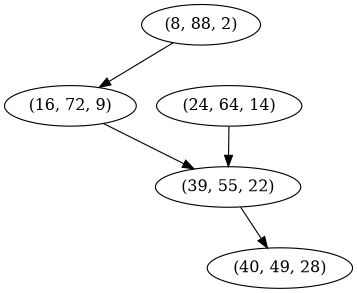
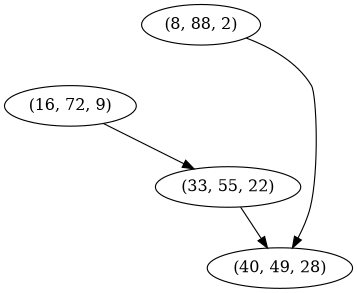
edge "(8, 88, 2)" -> "(16, 72, 9)": now "(8, 88, 2)" -> "(40, 49, 28)"
node "(24, 64, 14)": removed
node "(39, 55, 22)": label "(39, 55, 22)" -> "(33, 55, 22)"
